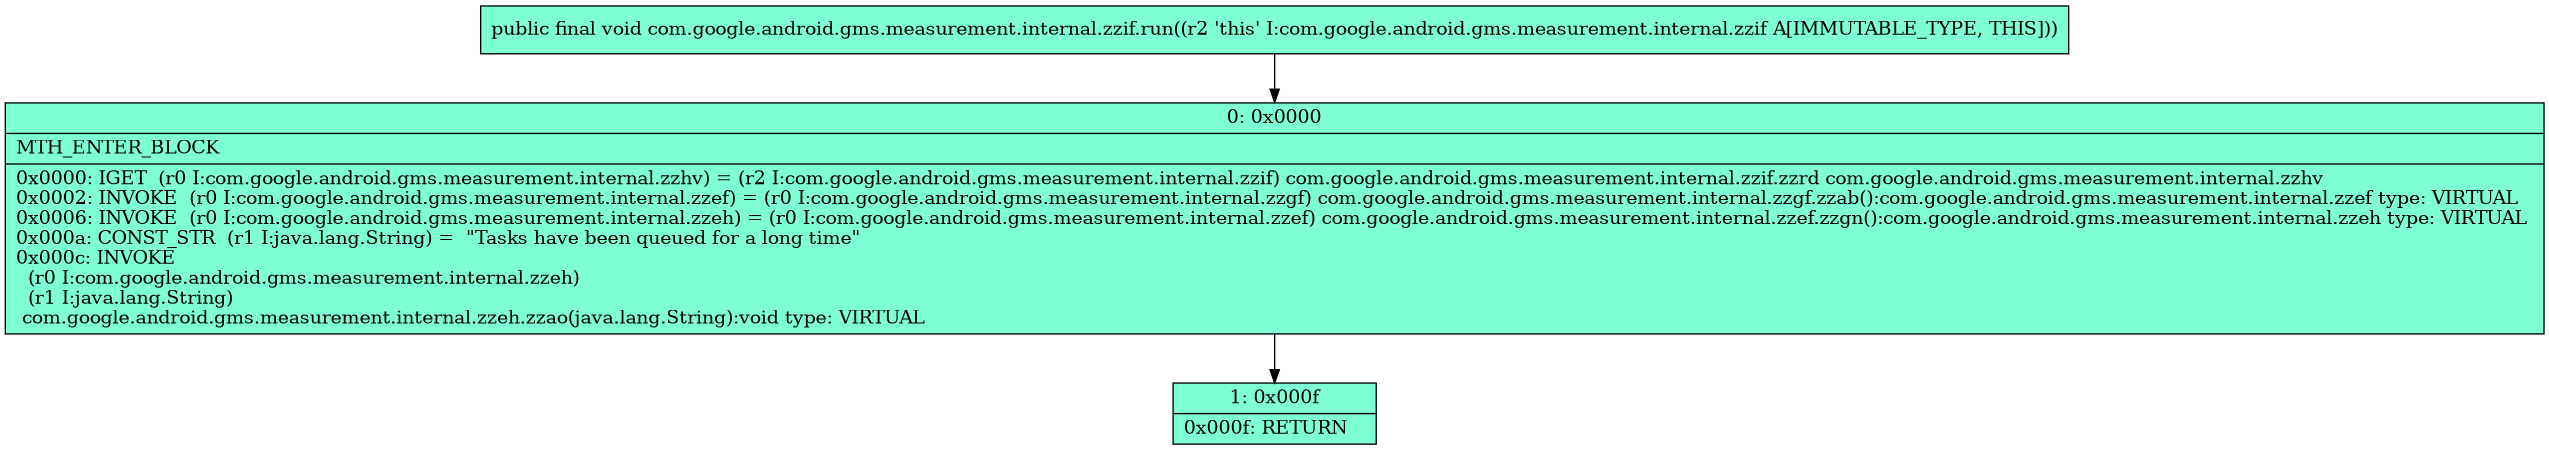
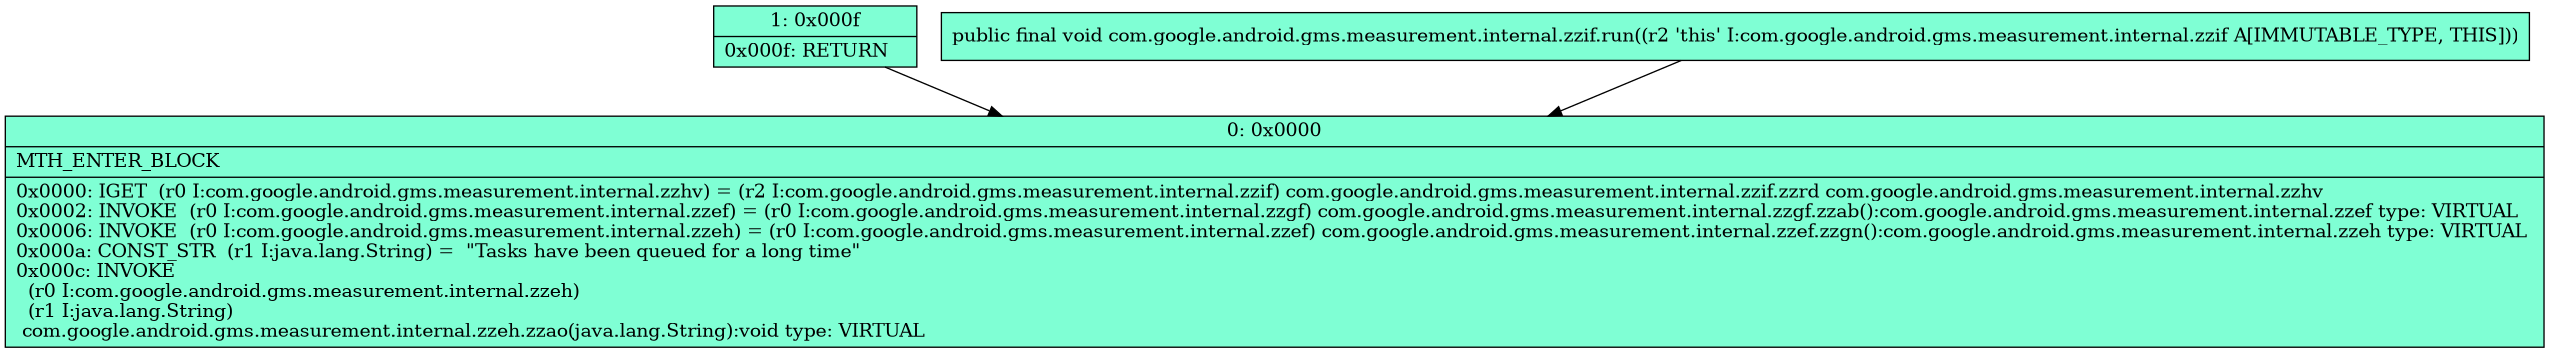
edge "0: 0x0000" -> "1: 0x000f": reversed
